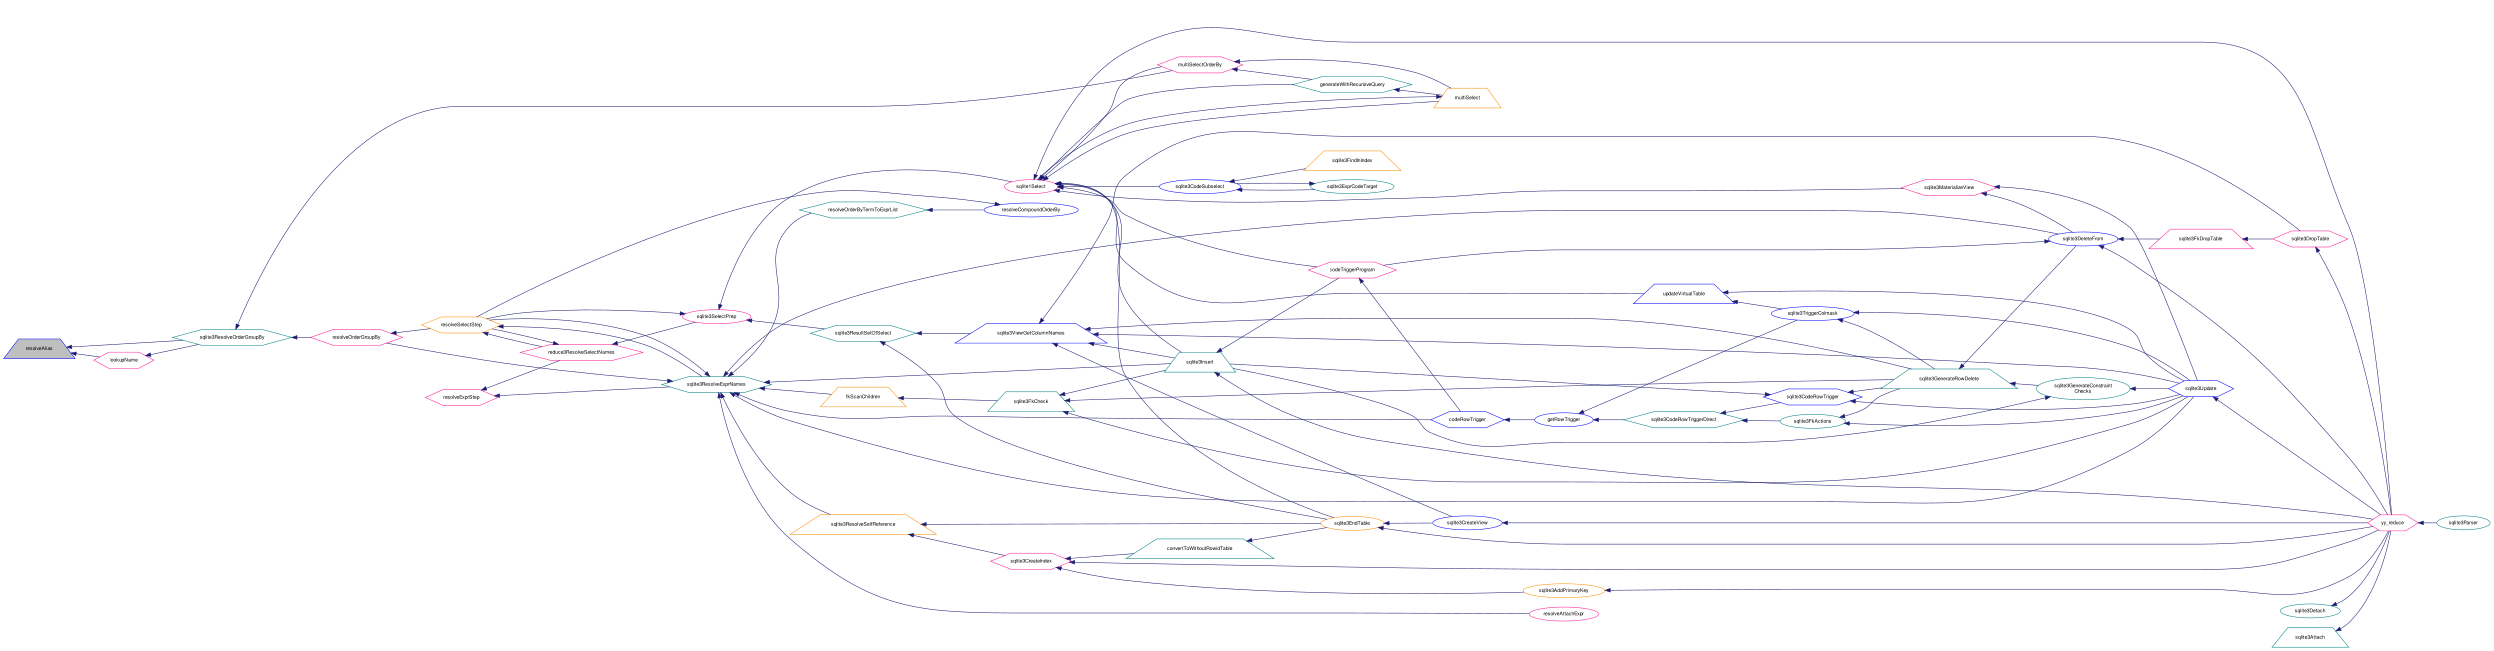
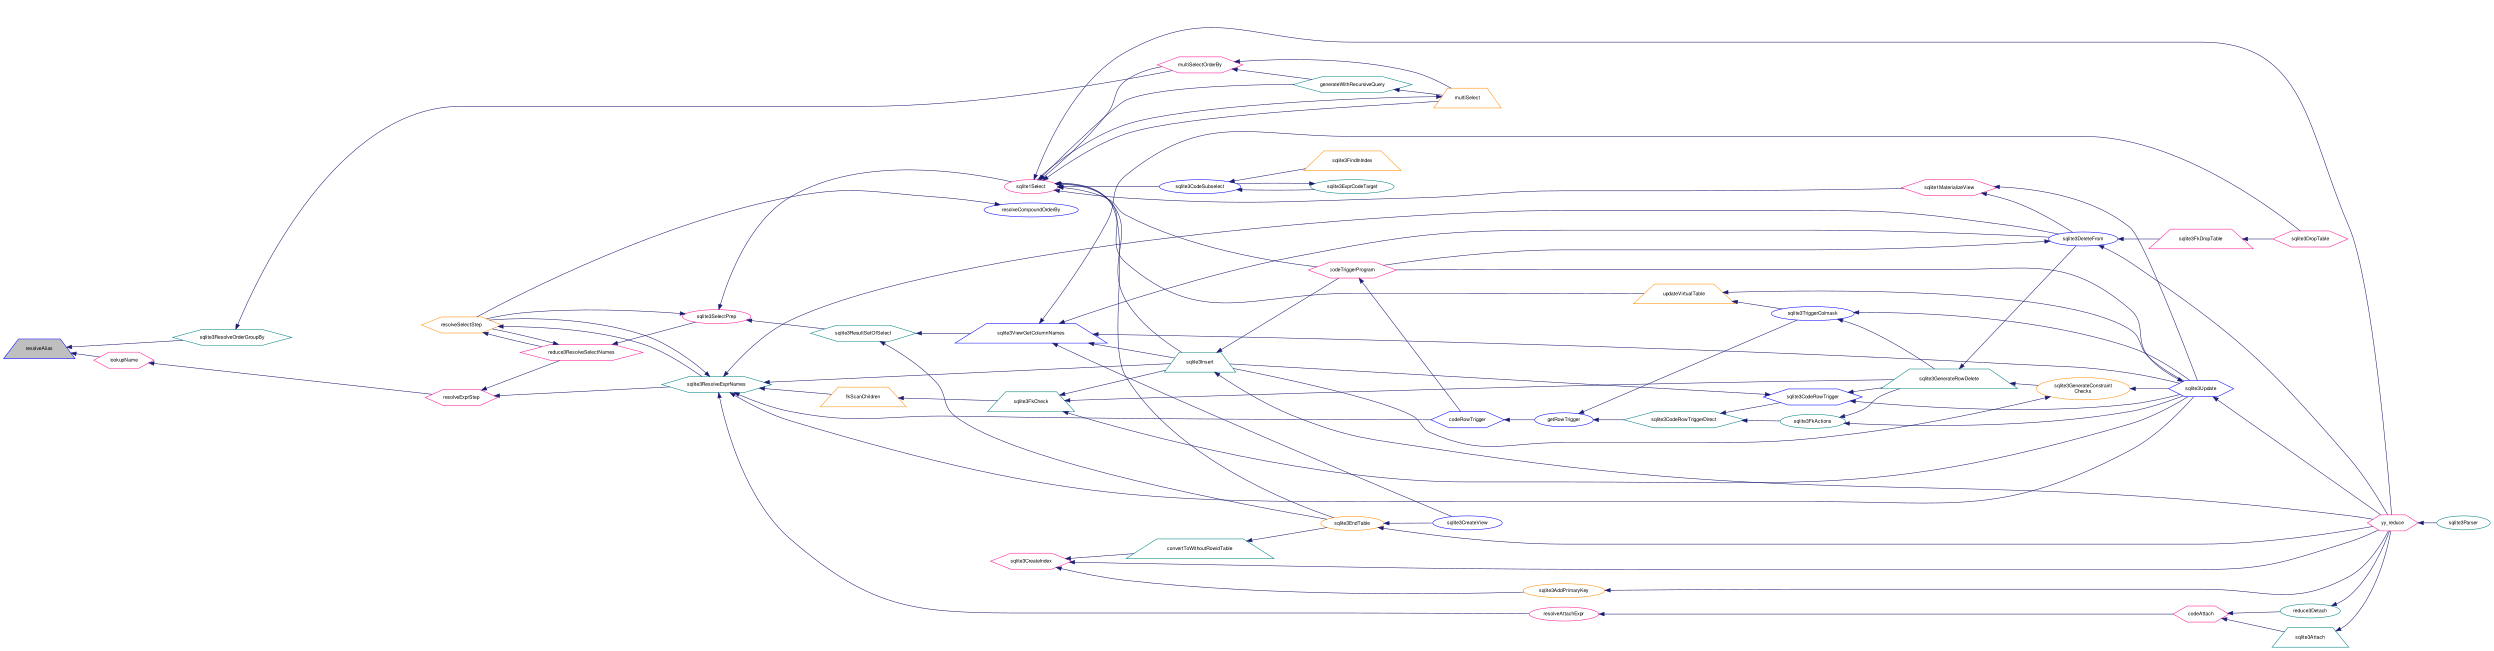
node "sqlite3MaterializeView": label "sqlite3MaterializeView" -> "sqlite1MaterializeView"
node "resolveOrderByTermToExprList": removed
edge "codeTriggerProgram" -> "sqlite3Update": added
node "updateVirtualTable": color blue -> darkorange
edge "sqlite3GenerateRowDelete" -> "sqlite3ViewGetColumnNames": now "sqlite3DeleteFrom" -> "sqlite3ViewGetColumnNames"
node "resolveOrderGroupBy": removed
edge "sqlite3ResolveOrderGroupBy" -> "lookupName": now "resolveExprStep" -> "lookupName"
edge "yy_reduce" -> "sqlite3DropTable": removed
node "sqlite3GenerateConstraint Checks": color teal -> darkorange
edge "yy_reduce" -> "sqlite3CreateView": removed
node "sqlite3ResolveSelfReference": removed
node "sqlite3Detach": label "sqlite3Detach" -> "reduce3Detach"
node "codeAttach": added
